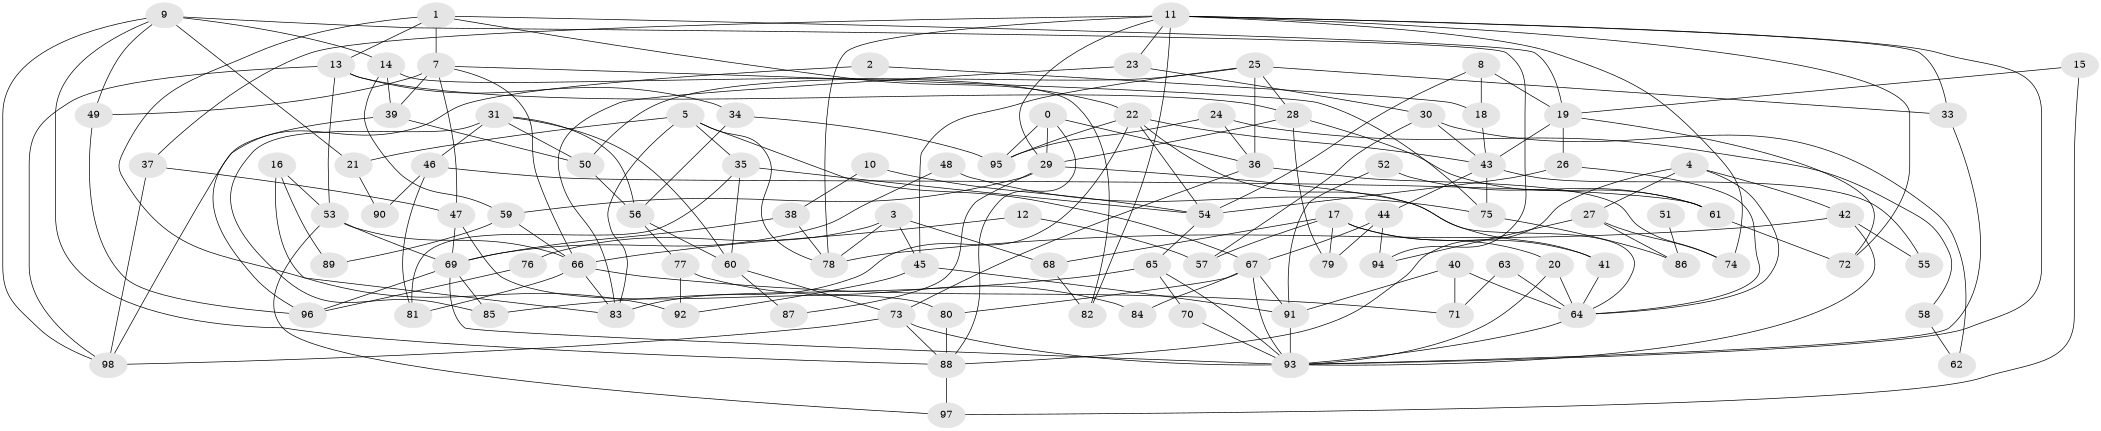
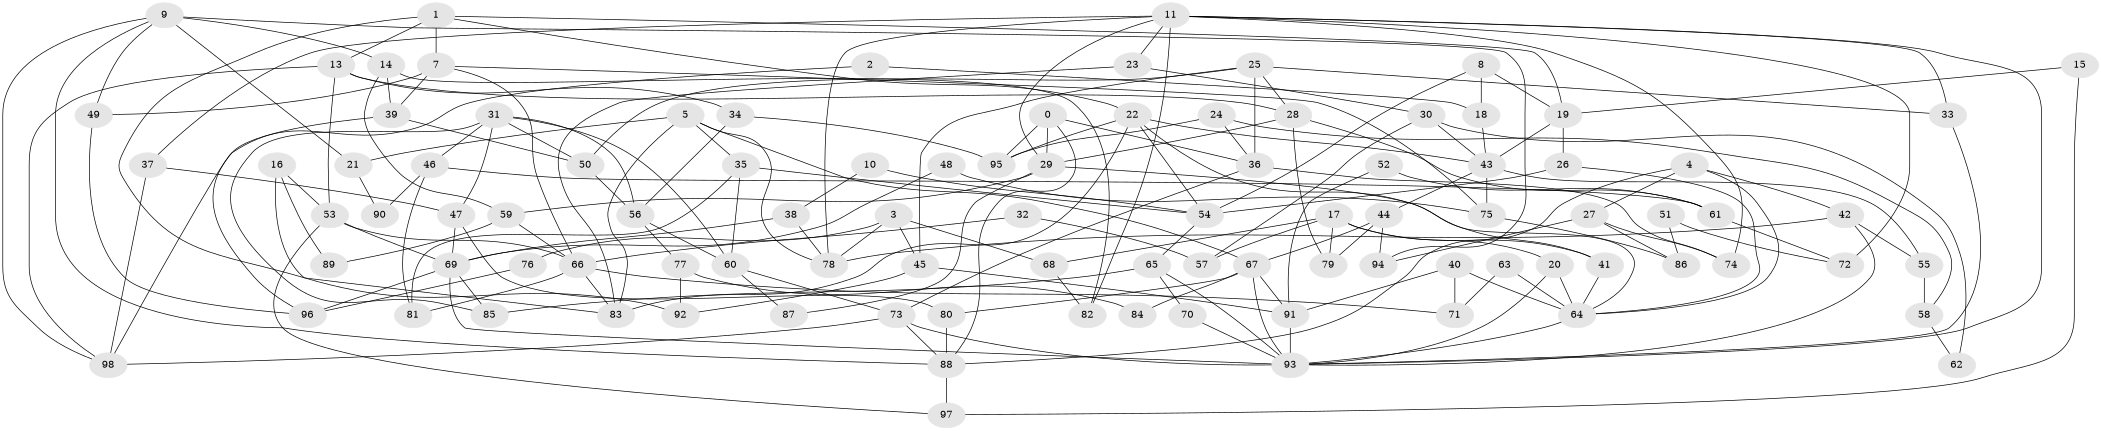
edge "7" -- "47": now "31" -- "47"
edge "19" -- "72": now "51" -- "72"
node "12": label "12" -> "32"
edge "55" -- "58": added
